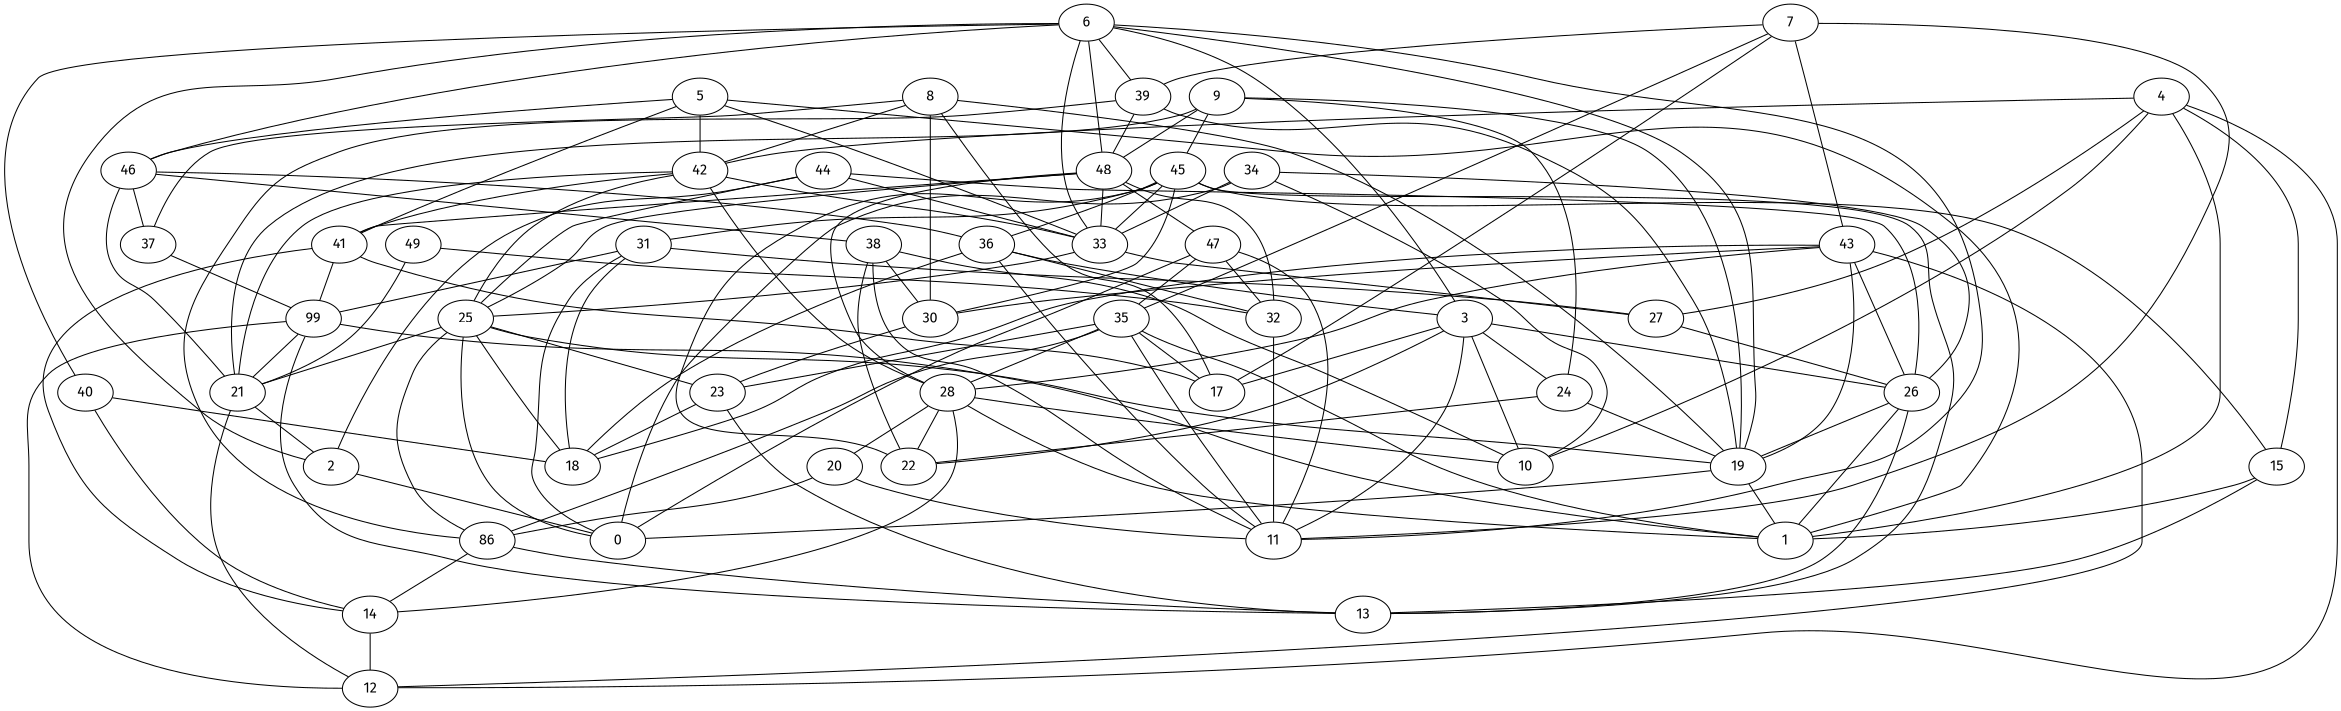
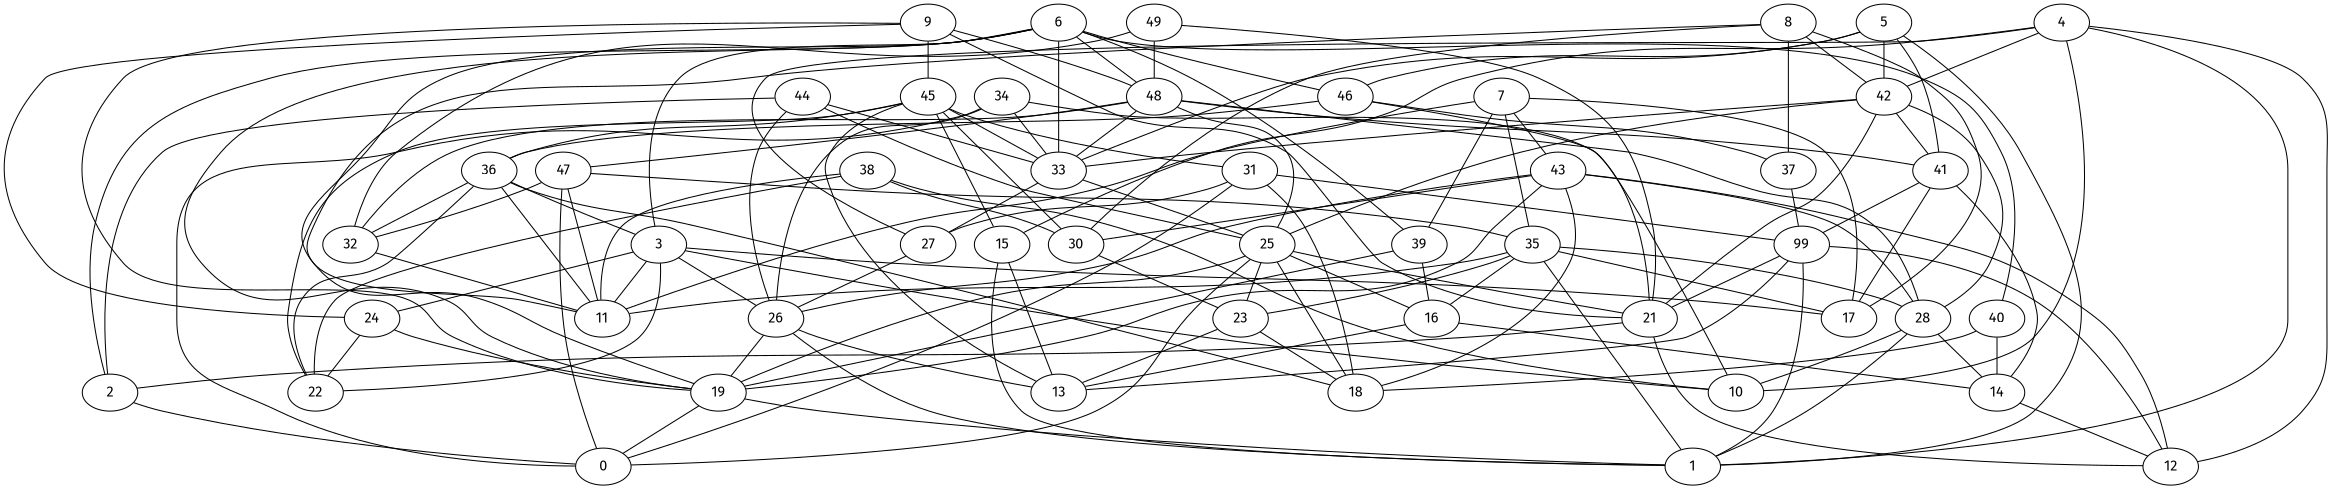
edge "39" -- "48": now "49" -- "48"
edge "46" -- "38": removed
edge "28" -- "22": now "36" -- "22"
node "20": removed
node "86": label "86" -> "16"
